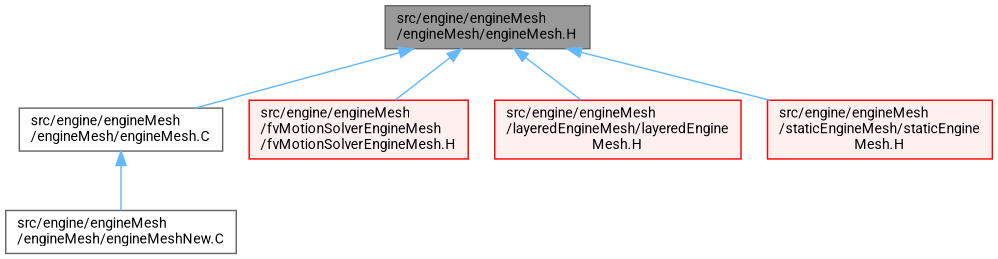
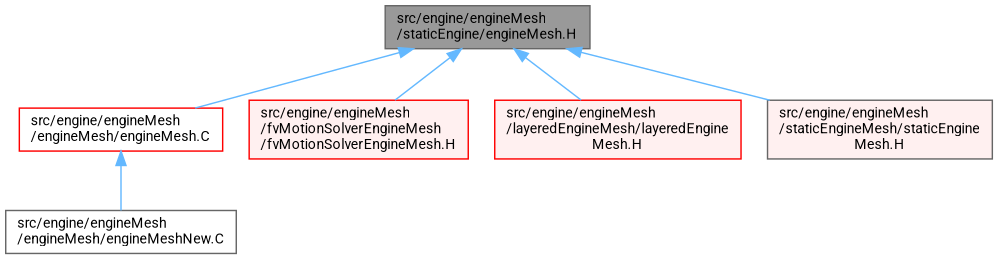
node "src/engine/engineMesh /engineMesh/engineMesh.H": label "src/engine/engineMesh /engineMesh/engineMesh.H" -> "src/engine/engineMesh /staticEngine/engineMesh.H"
node "src/engine/engineMesh /engineMesh/engineMesh.C": color grey40 -> red
node "src/engine/engineMesh /staticEngineMesh/staticEngine Mesh.H": color red -> grey40
